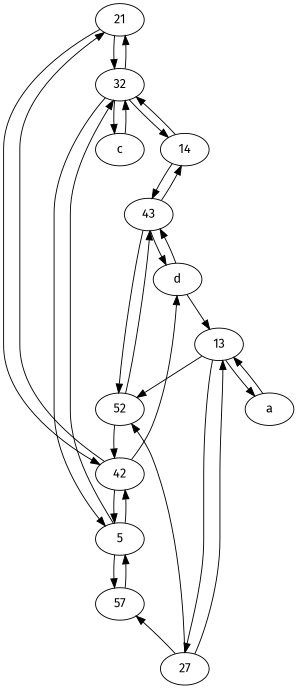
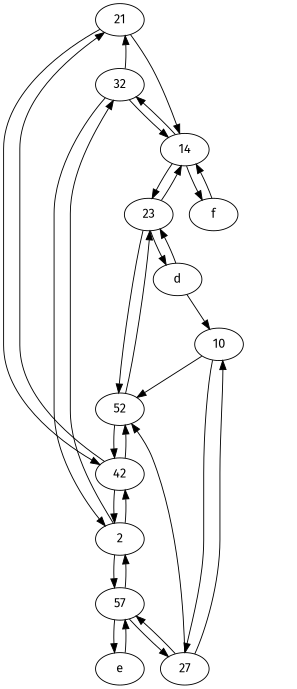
edge "21" -> "32": now "21" -> "14"
node "c": removed
node "43": label "43" -> "23"
node "f": added
node "13": label "13" -> "10"
edge "42" -> "d": now "42" -> "52"
node "a": removed
node "5": label "5" -> "2"
edge "57" -> "27": added
node "e": added
